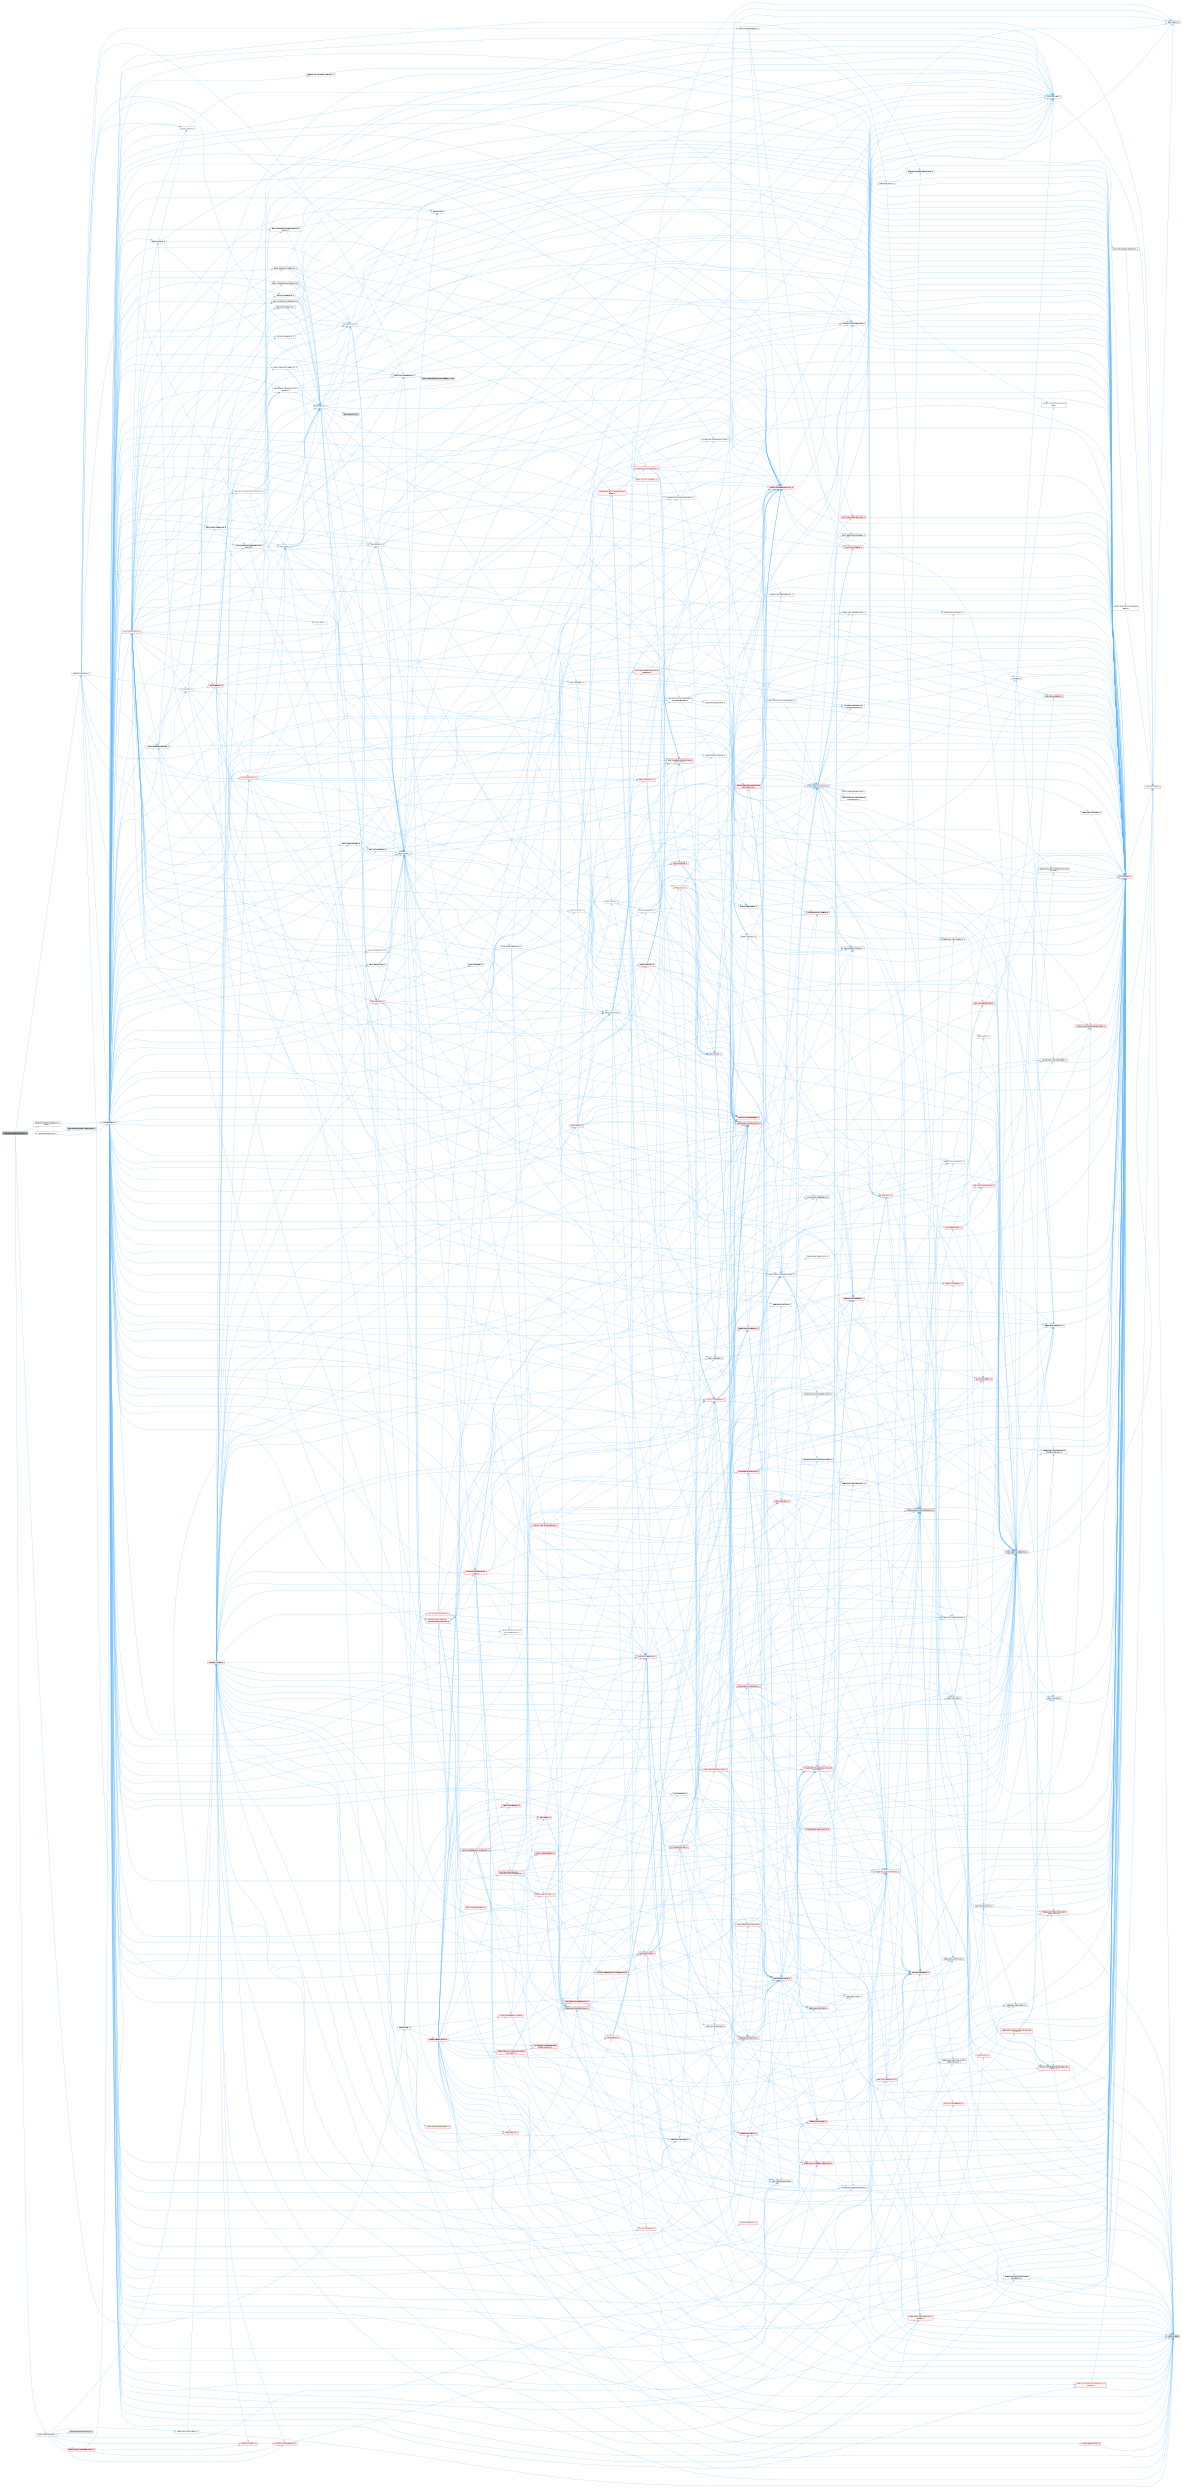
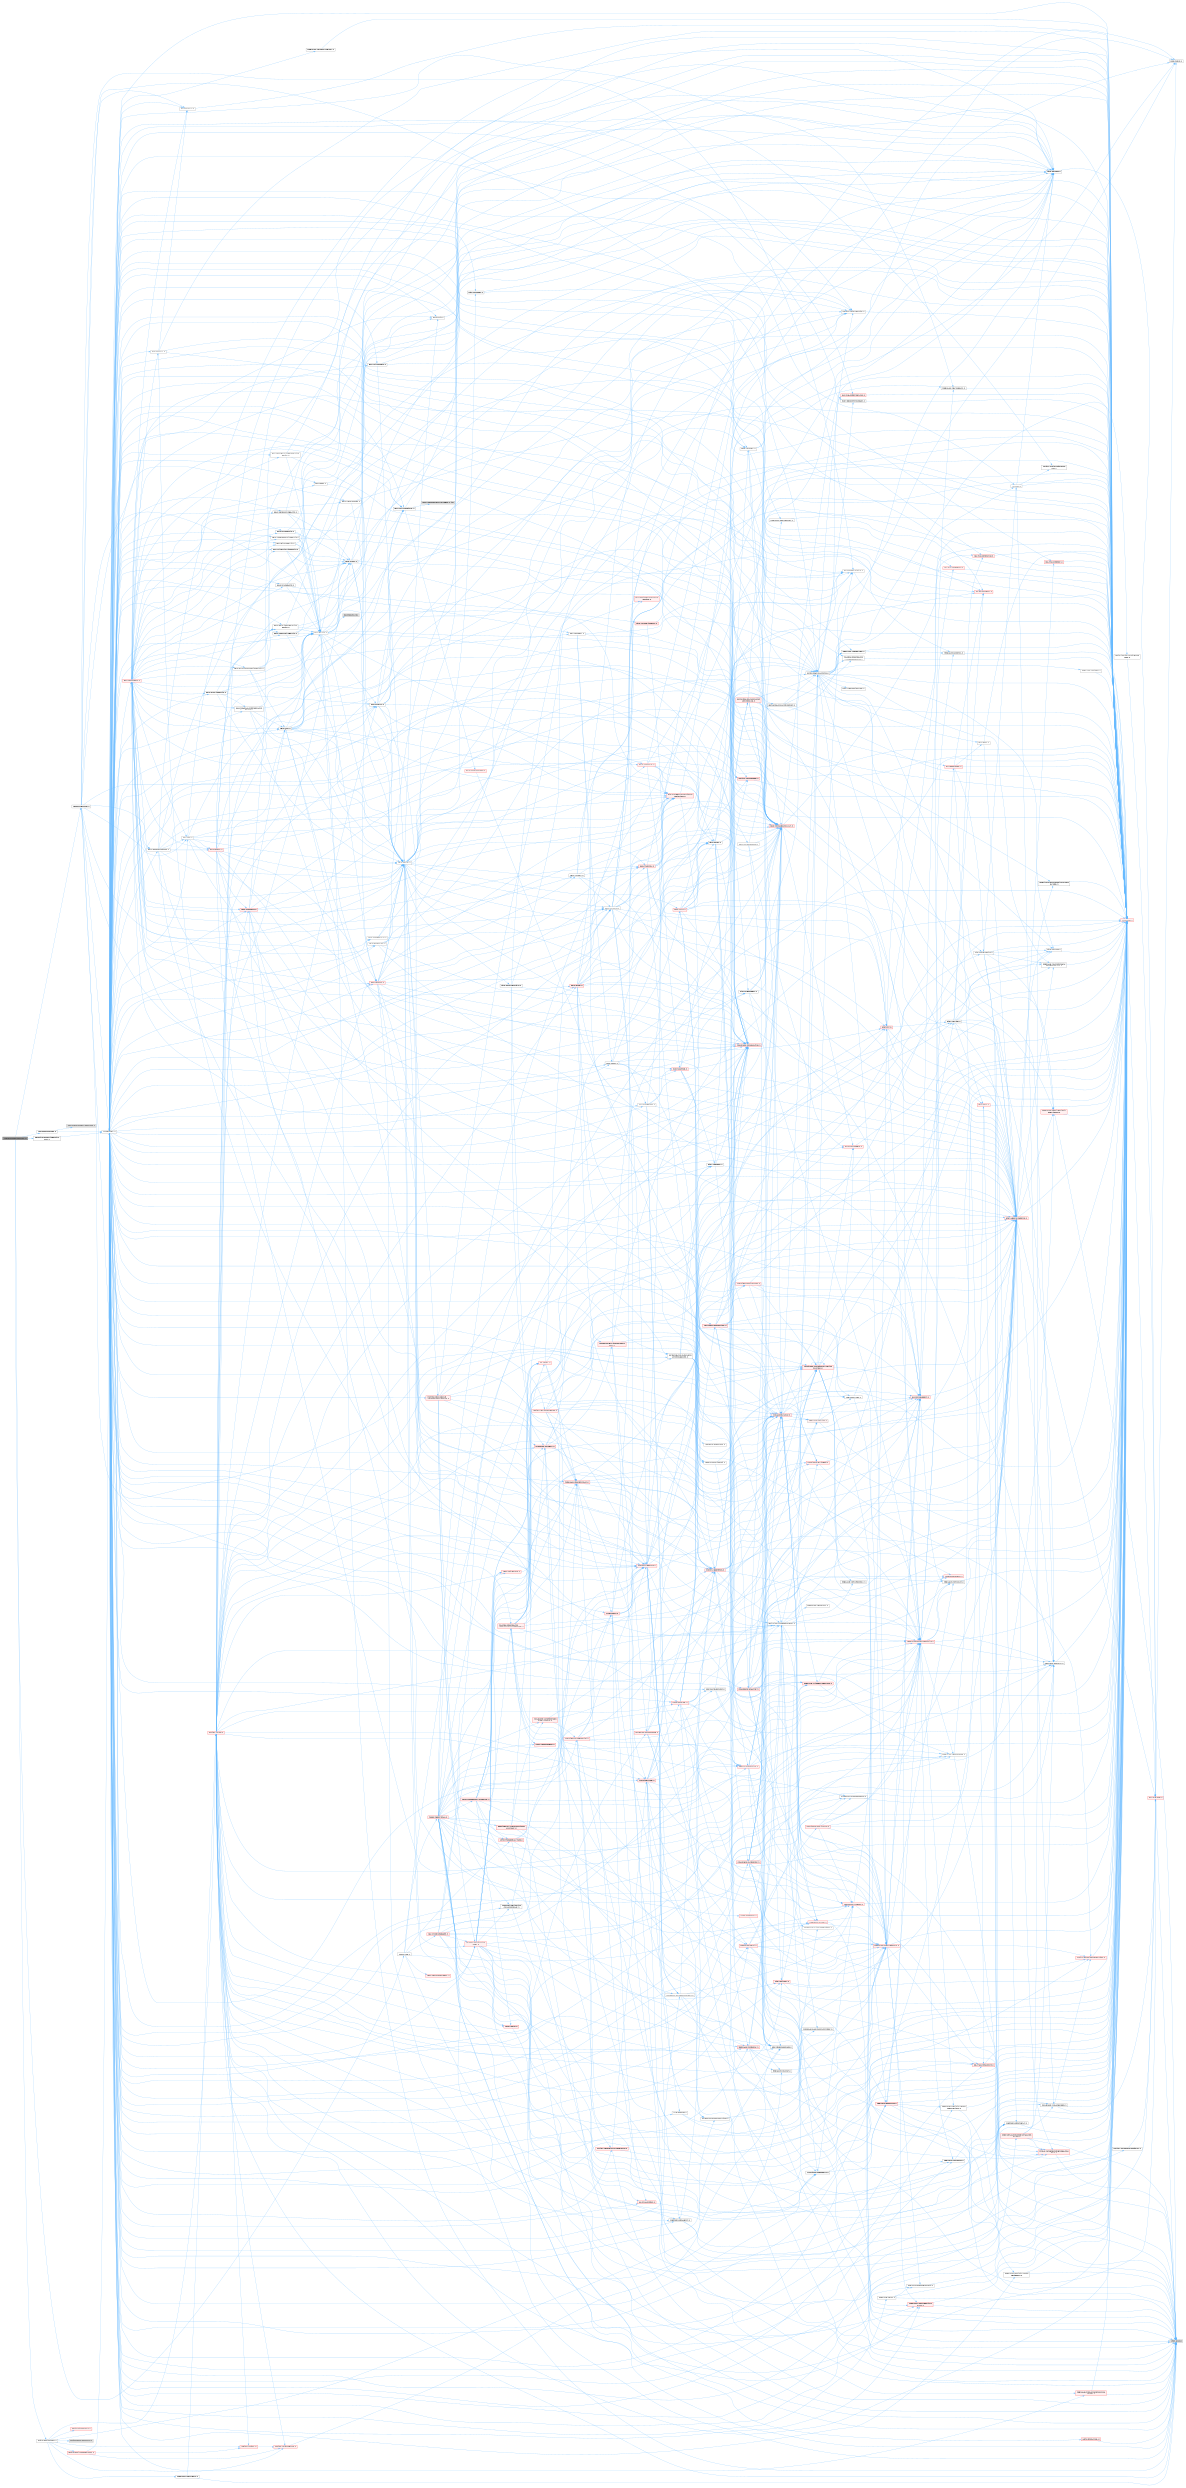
node "Misc/DelayedAutoRegister.h": label "Misc/DelayedAutoRegister.h" -> "UObject/DelayedAutoRegister.h"
node "Serialization/ArchiveSave PackageData.h": removed
node "Engine/TimerHandle.h": added
